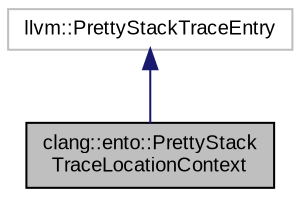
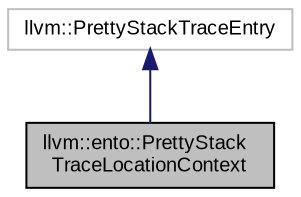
node "clang::ento::PrettyStack TraceLocationContext": label "clang::ento::PrettyStack TraceLocationContext" -> "llvm::ento::PrettyStack TraceLocationContext"
